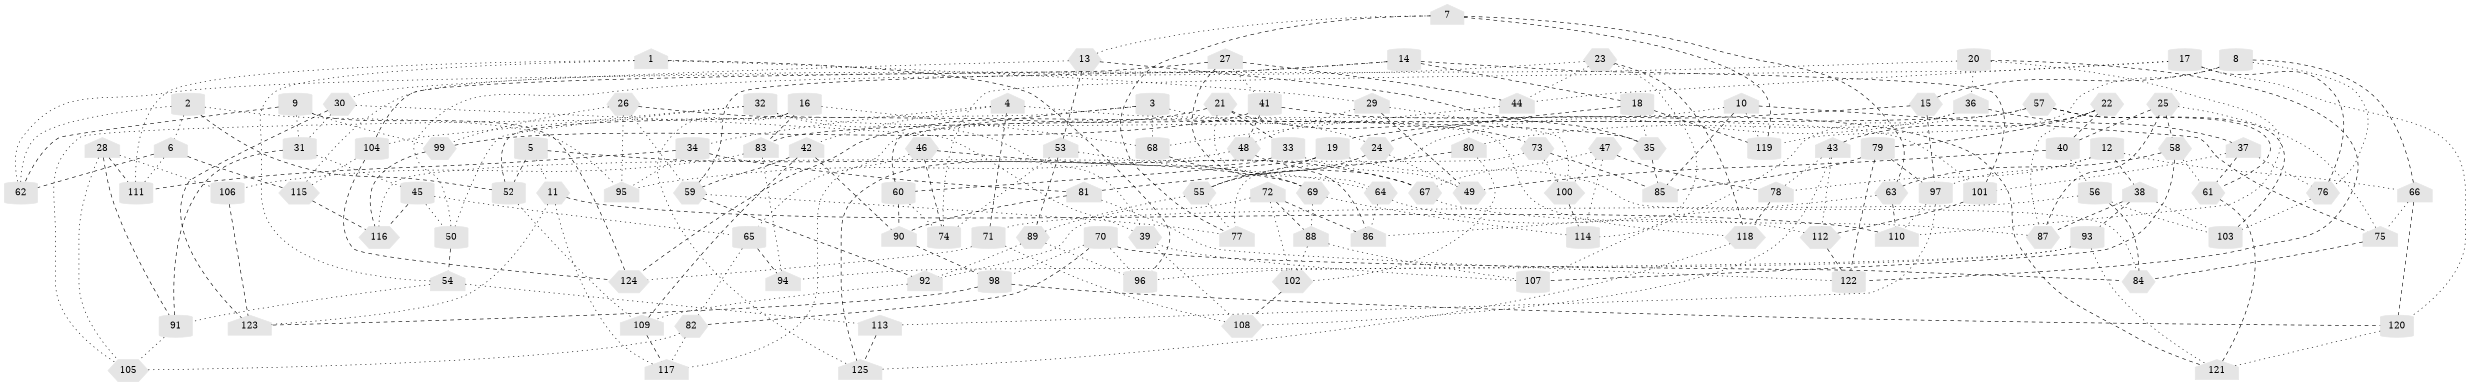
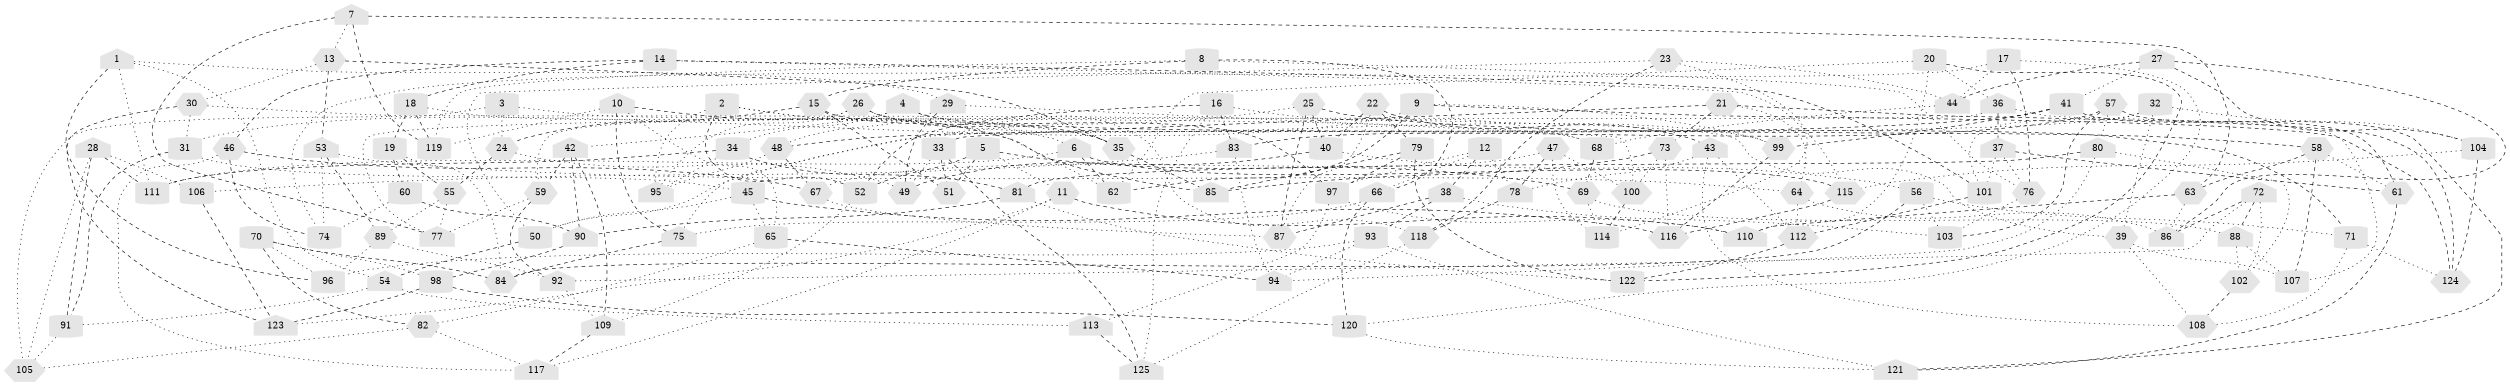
edge "14" -- "59": now "14" -- "46"
edge "3" -- "60": removed
node "51": added
edge "80" -- "94": added
